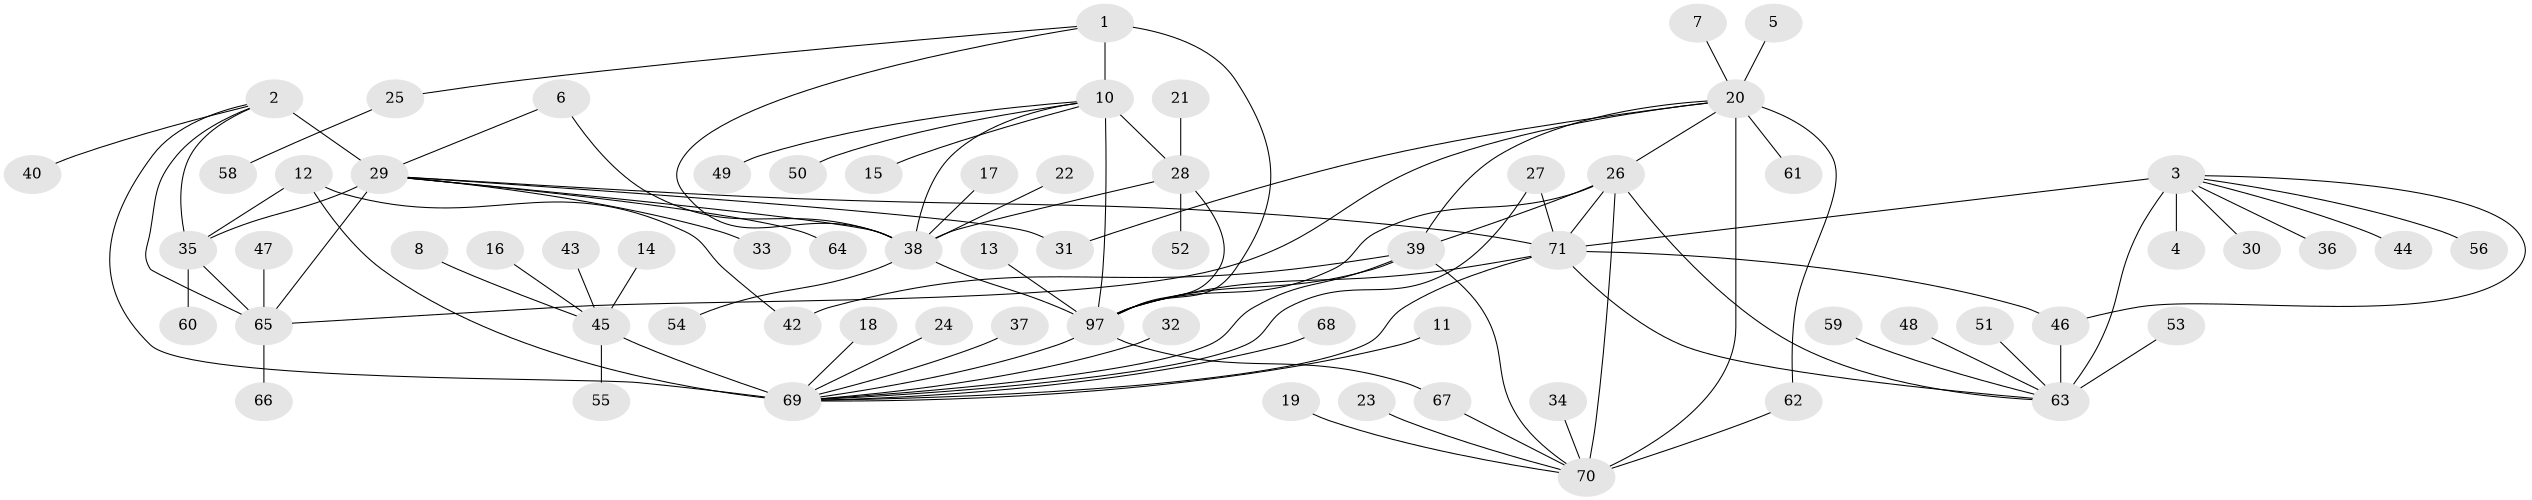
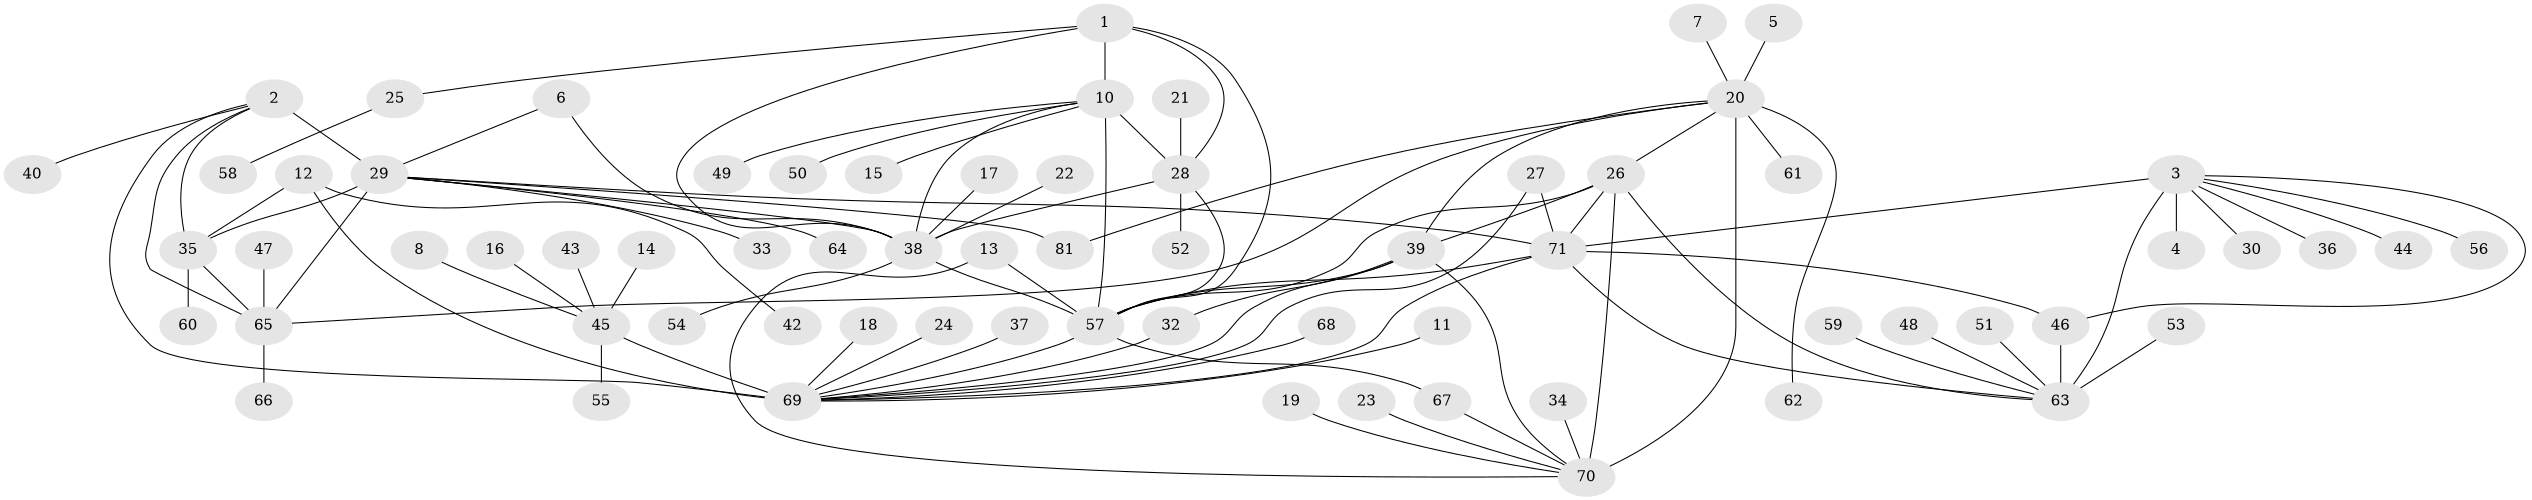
edge "1" -- "28": added
node "31": label "31" -> "81"
edge "39" -- "42": now "39" -- "32"
node "97": label "97" -> "57"
edge "62" -- "70": now "13" -- "70"
